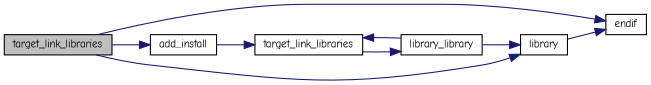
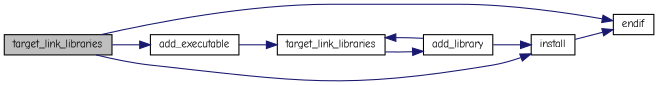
node "add_install": label "add_install" -> "add_executable"
node "library_library": label "library_library" -> "add_library"
node "library": label "library" -> "install"
